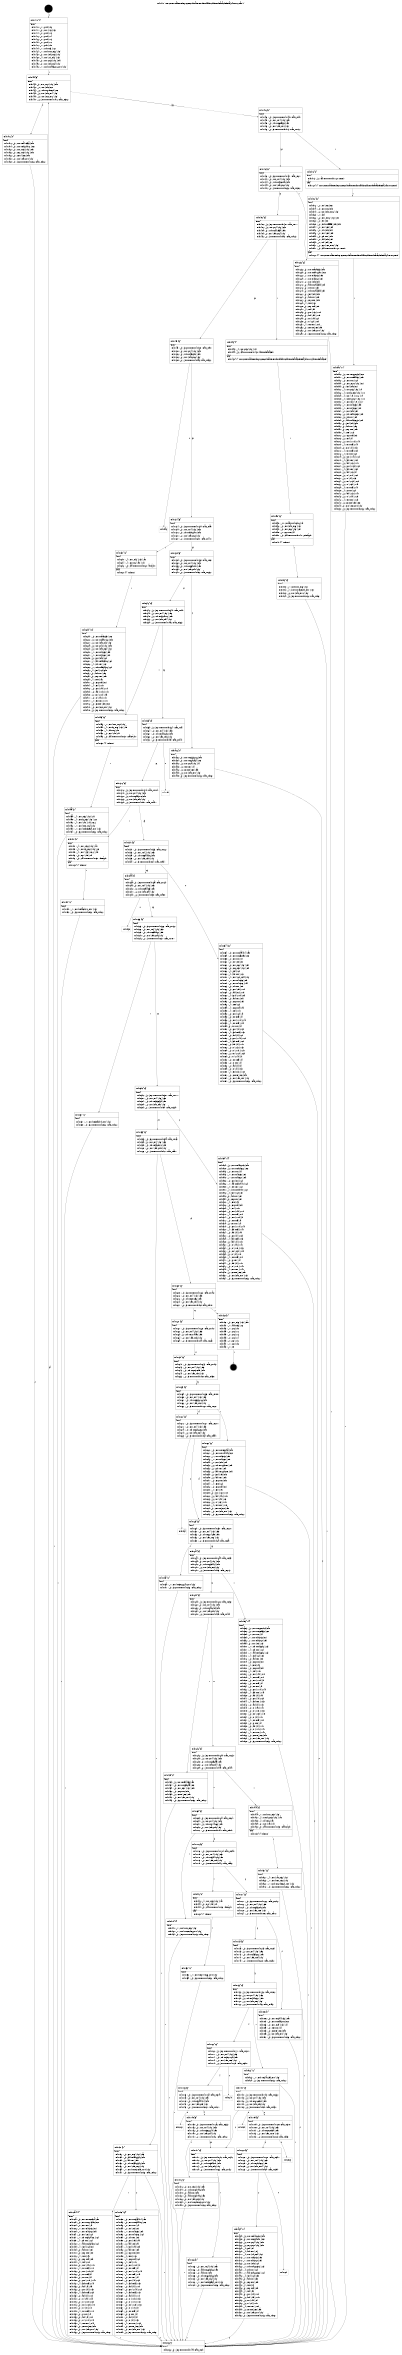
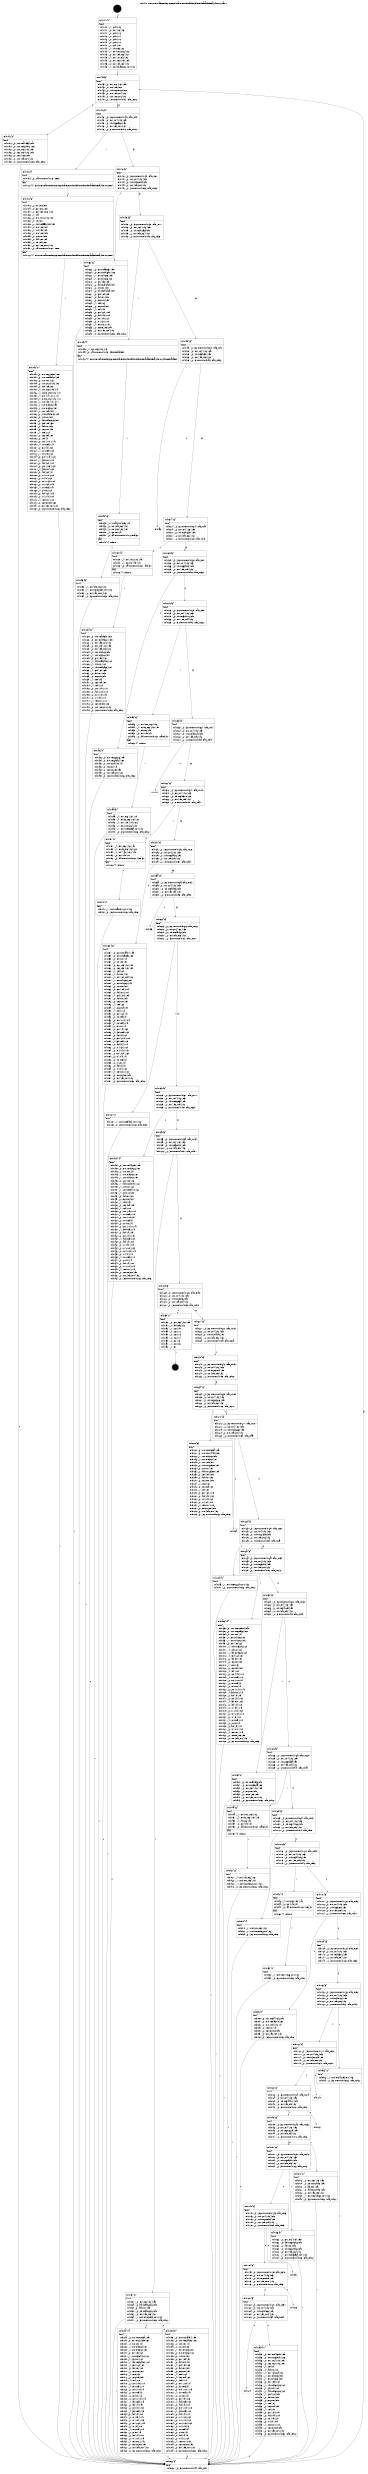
edge "0x4017d0 [25]" -> "0x4017b7 [25]": reversed
